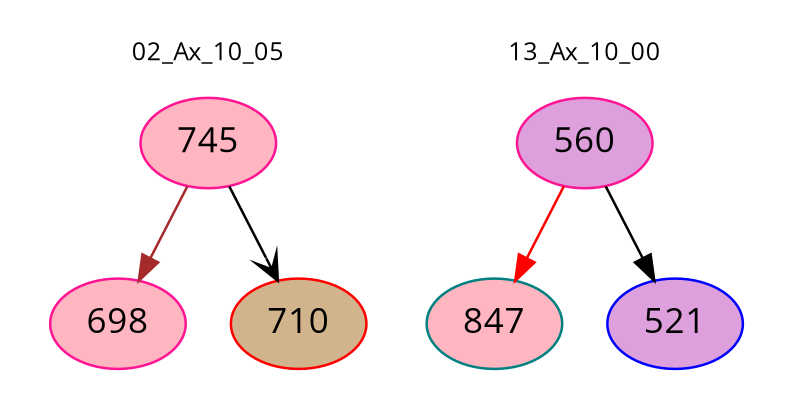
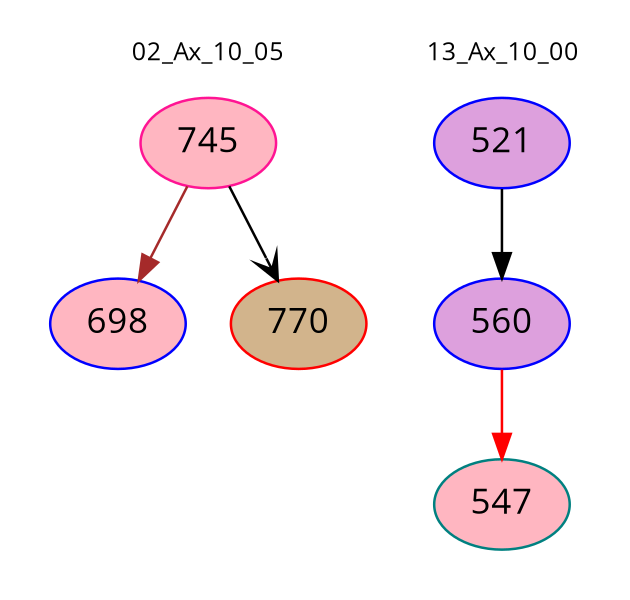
node "560": color deeppink -> blue
edge "560" -> "521": reversed
node "698": color deeppink -> blue
node "710": label "710" -> "770"
node "847": label "847" -> "547"
